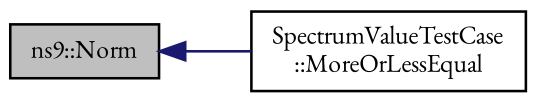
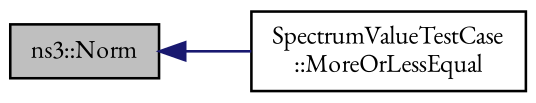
node "ns9::Norm": label "ns9::Norm" -> "ns3::Norm"
